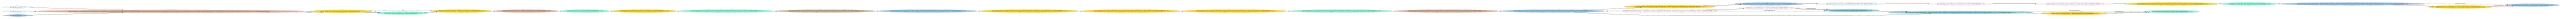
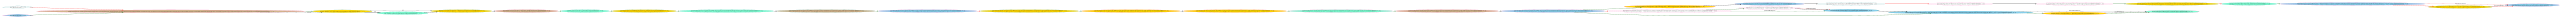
node "testTableSinkFactory['0', '1', '0']": removed
